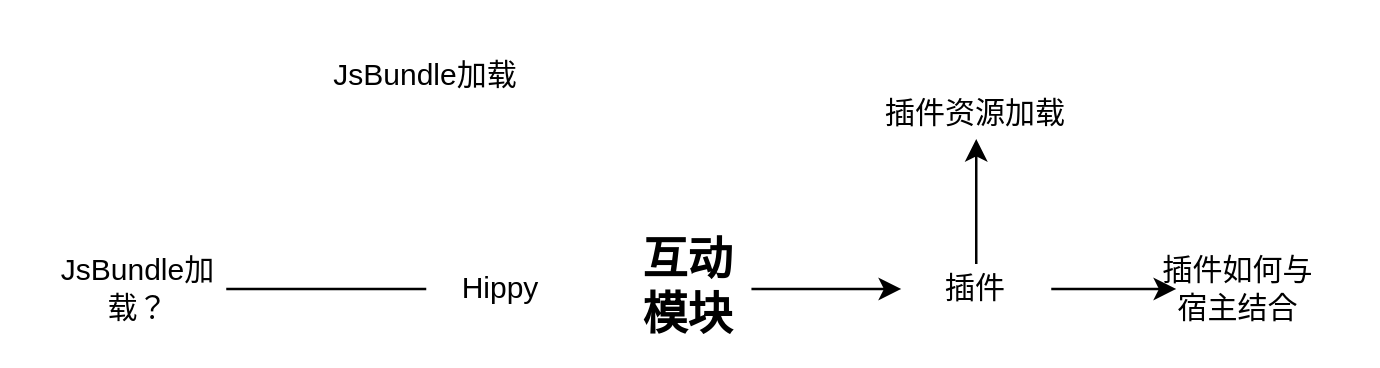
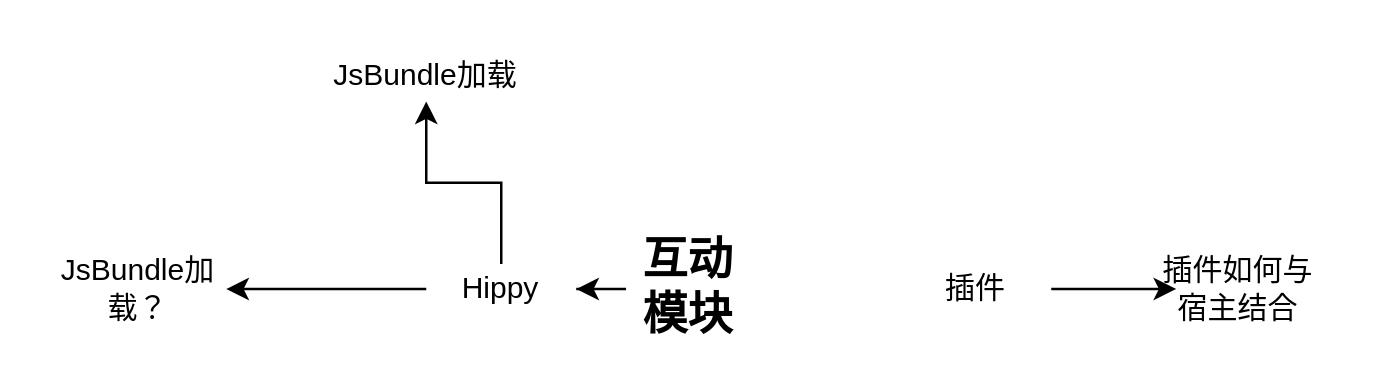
node "插件资源加载": removed
edge "Hippy" -> "JsBundle加载": added
edge "插件" -> "插件资源加载": removed
edge "JsBundle加载？" -- "Hippy": arrowhead none -> classic
edge "互动模块" -> "Hippy": added
edge "互动模块" -> "插件": removed
